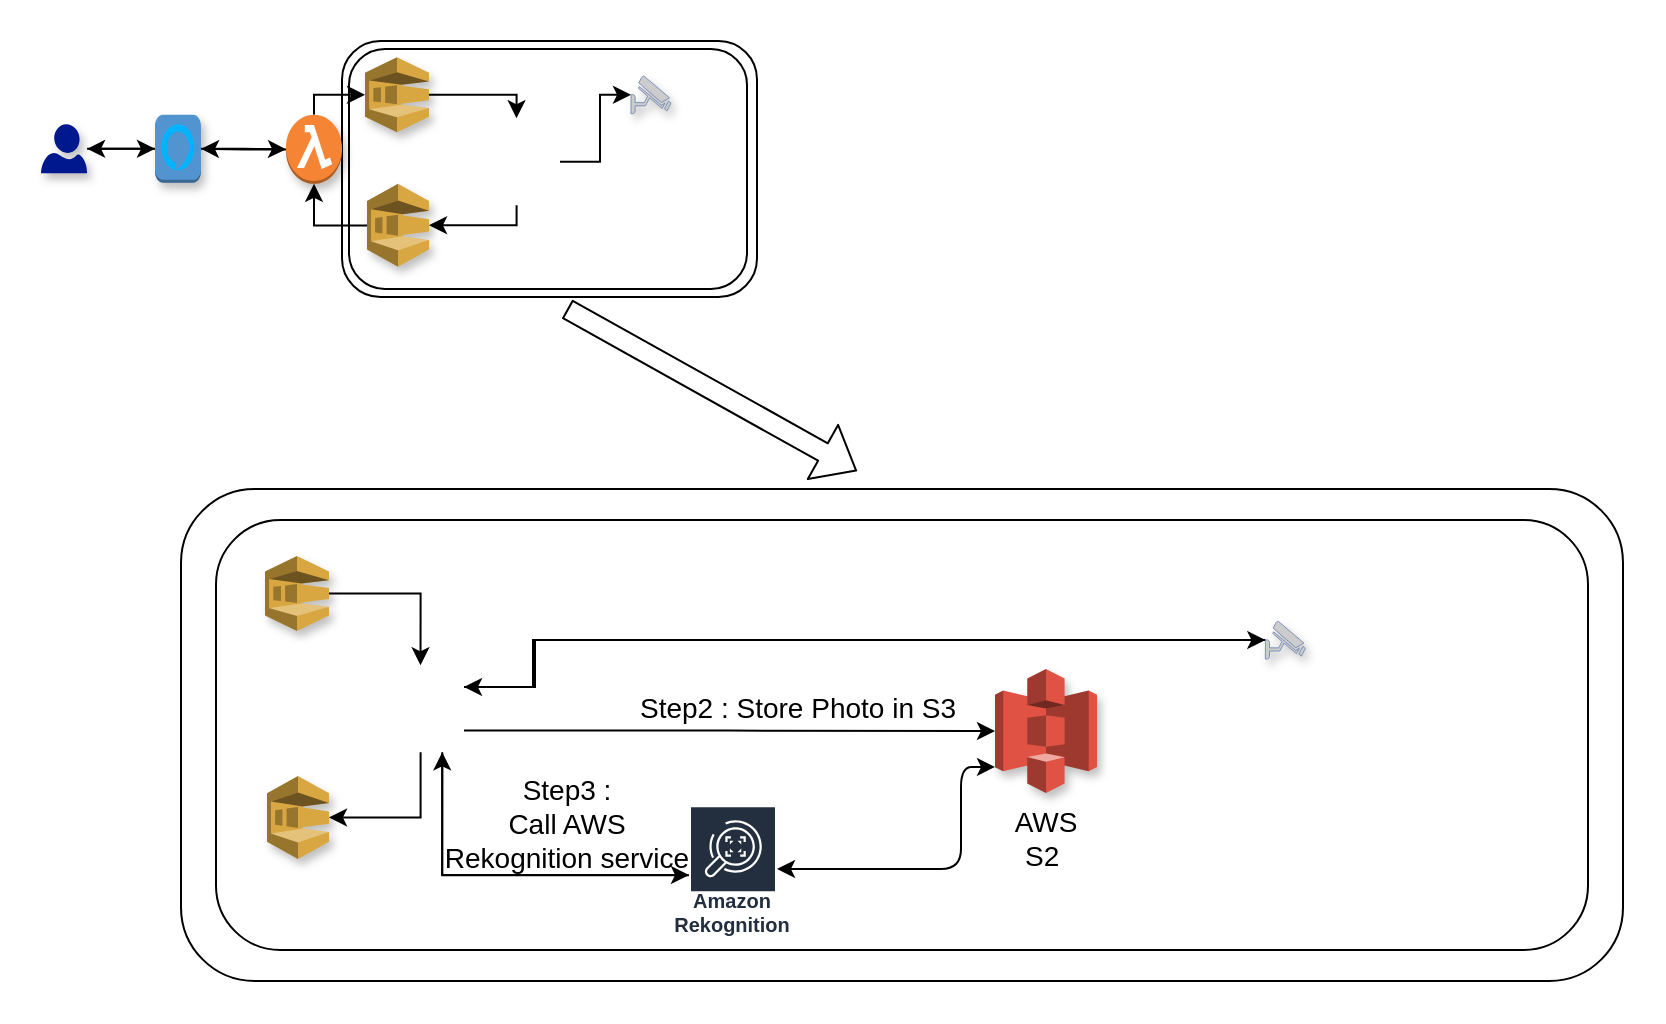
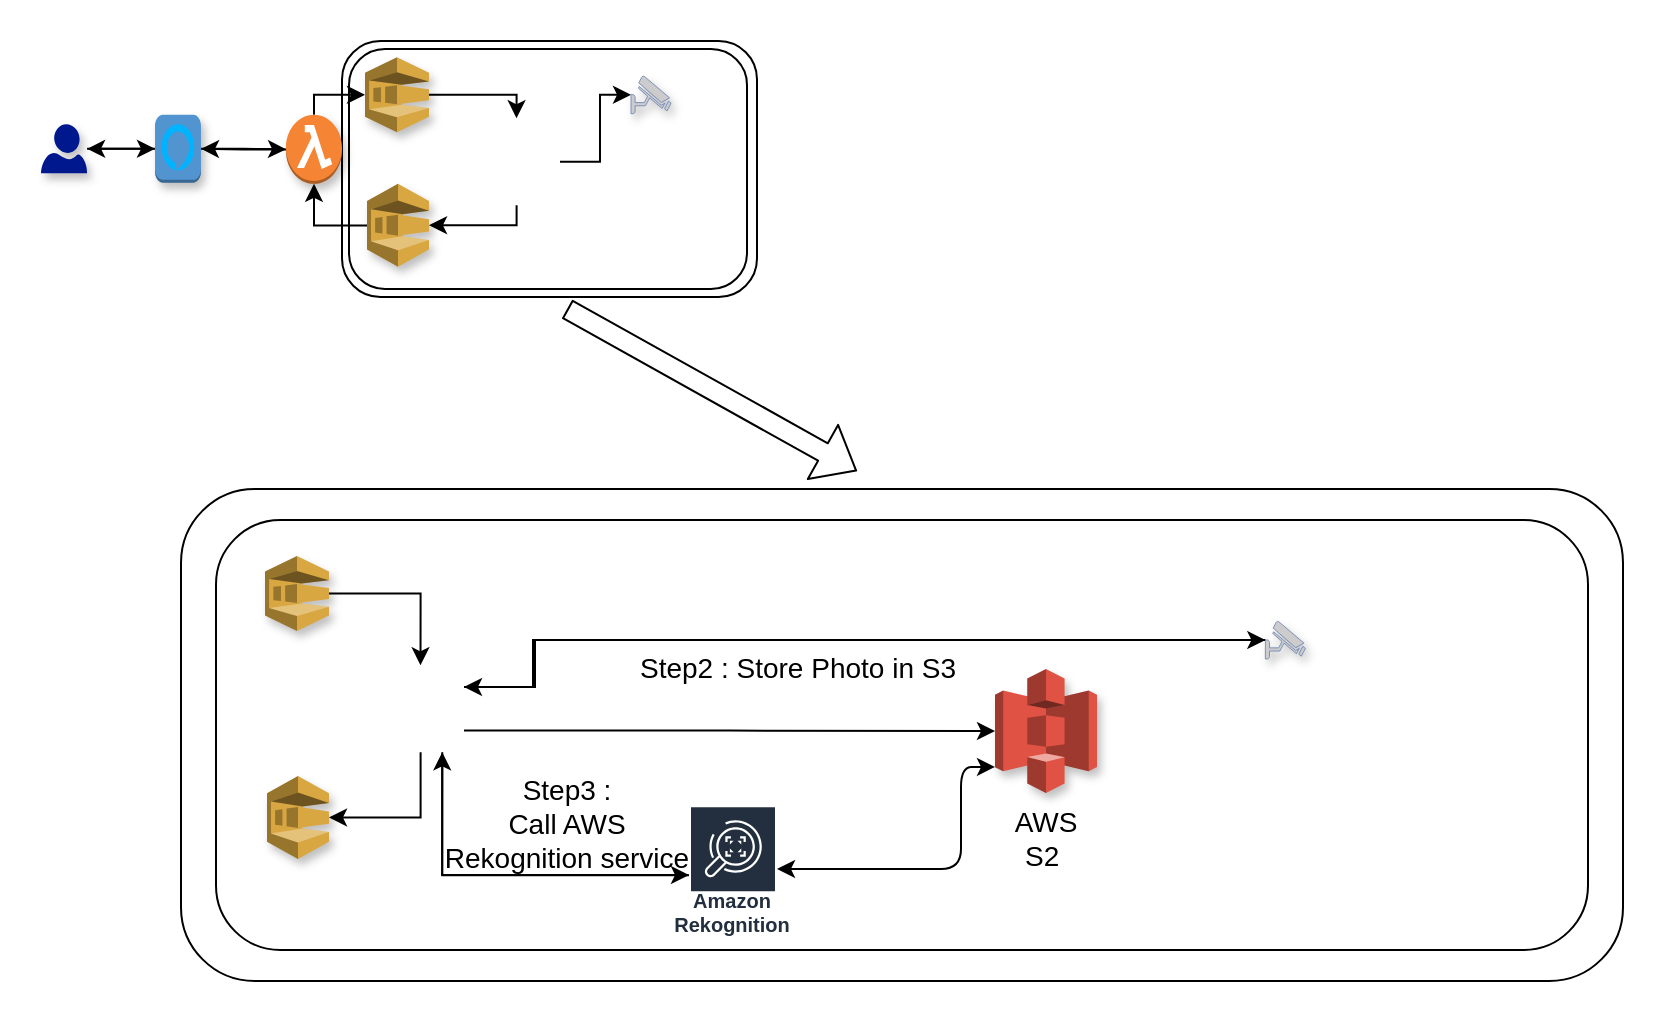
node "Step2 : Store Photo in S3": moved (799, 709) -> (799, 669)
